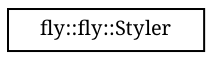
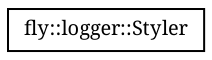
node "fly::fly::Styler": label "fly::fly::Styler" -> "fly::logger::Styler"
